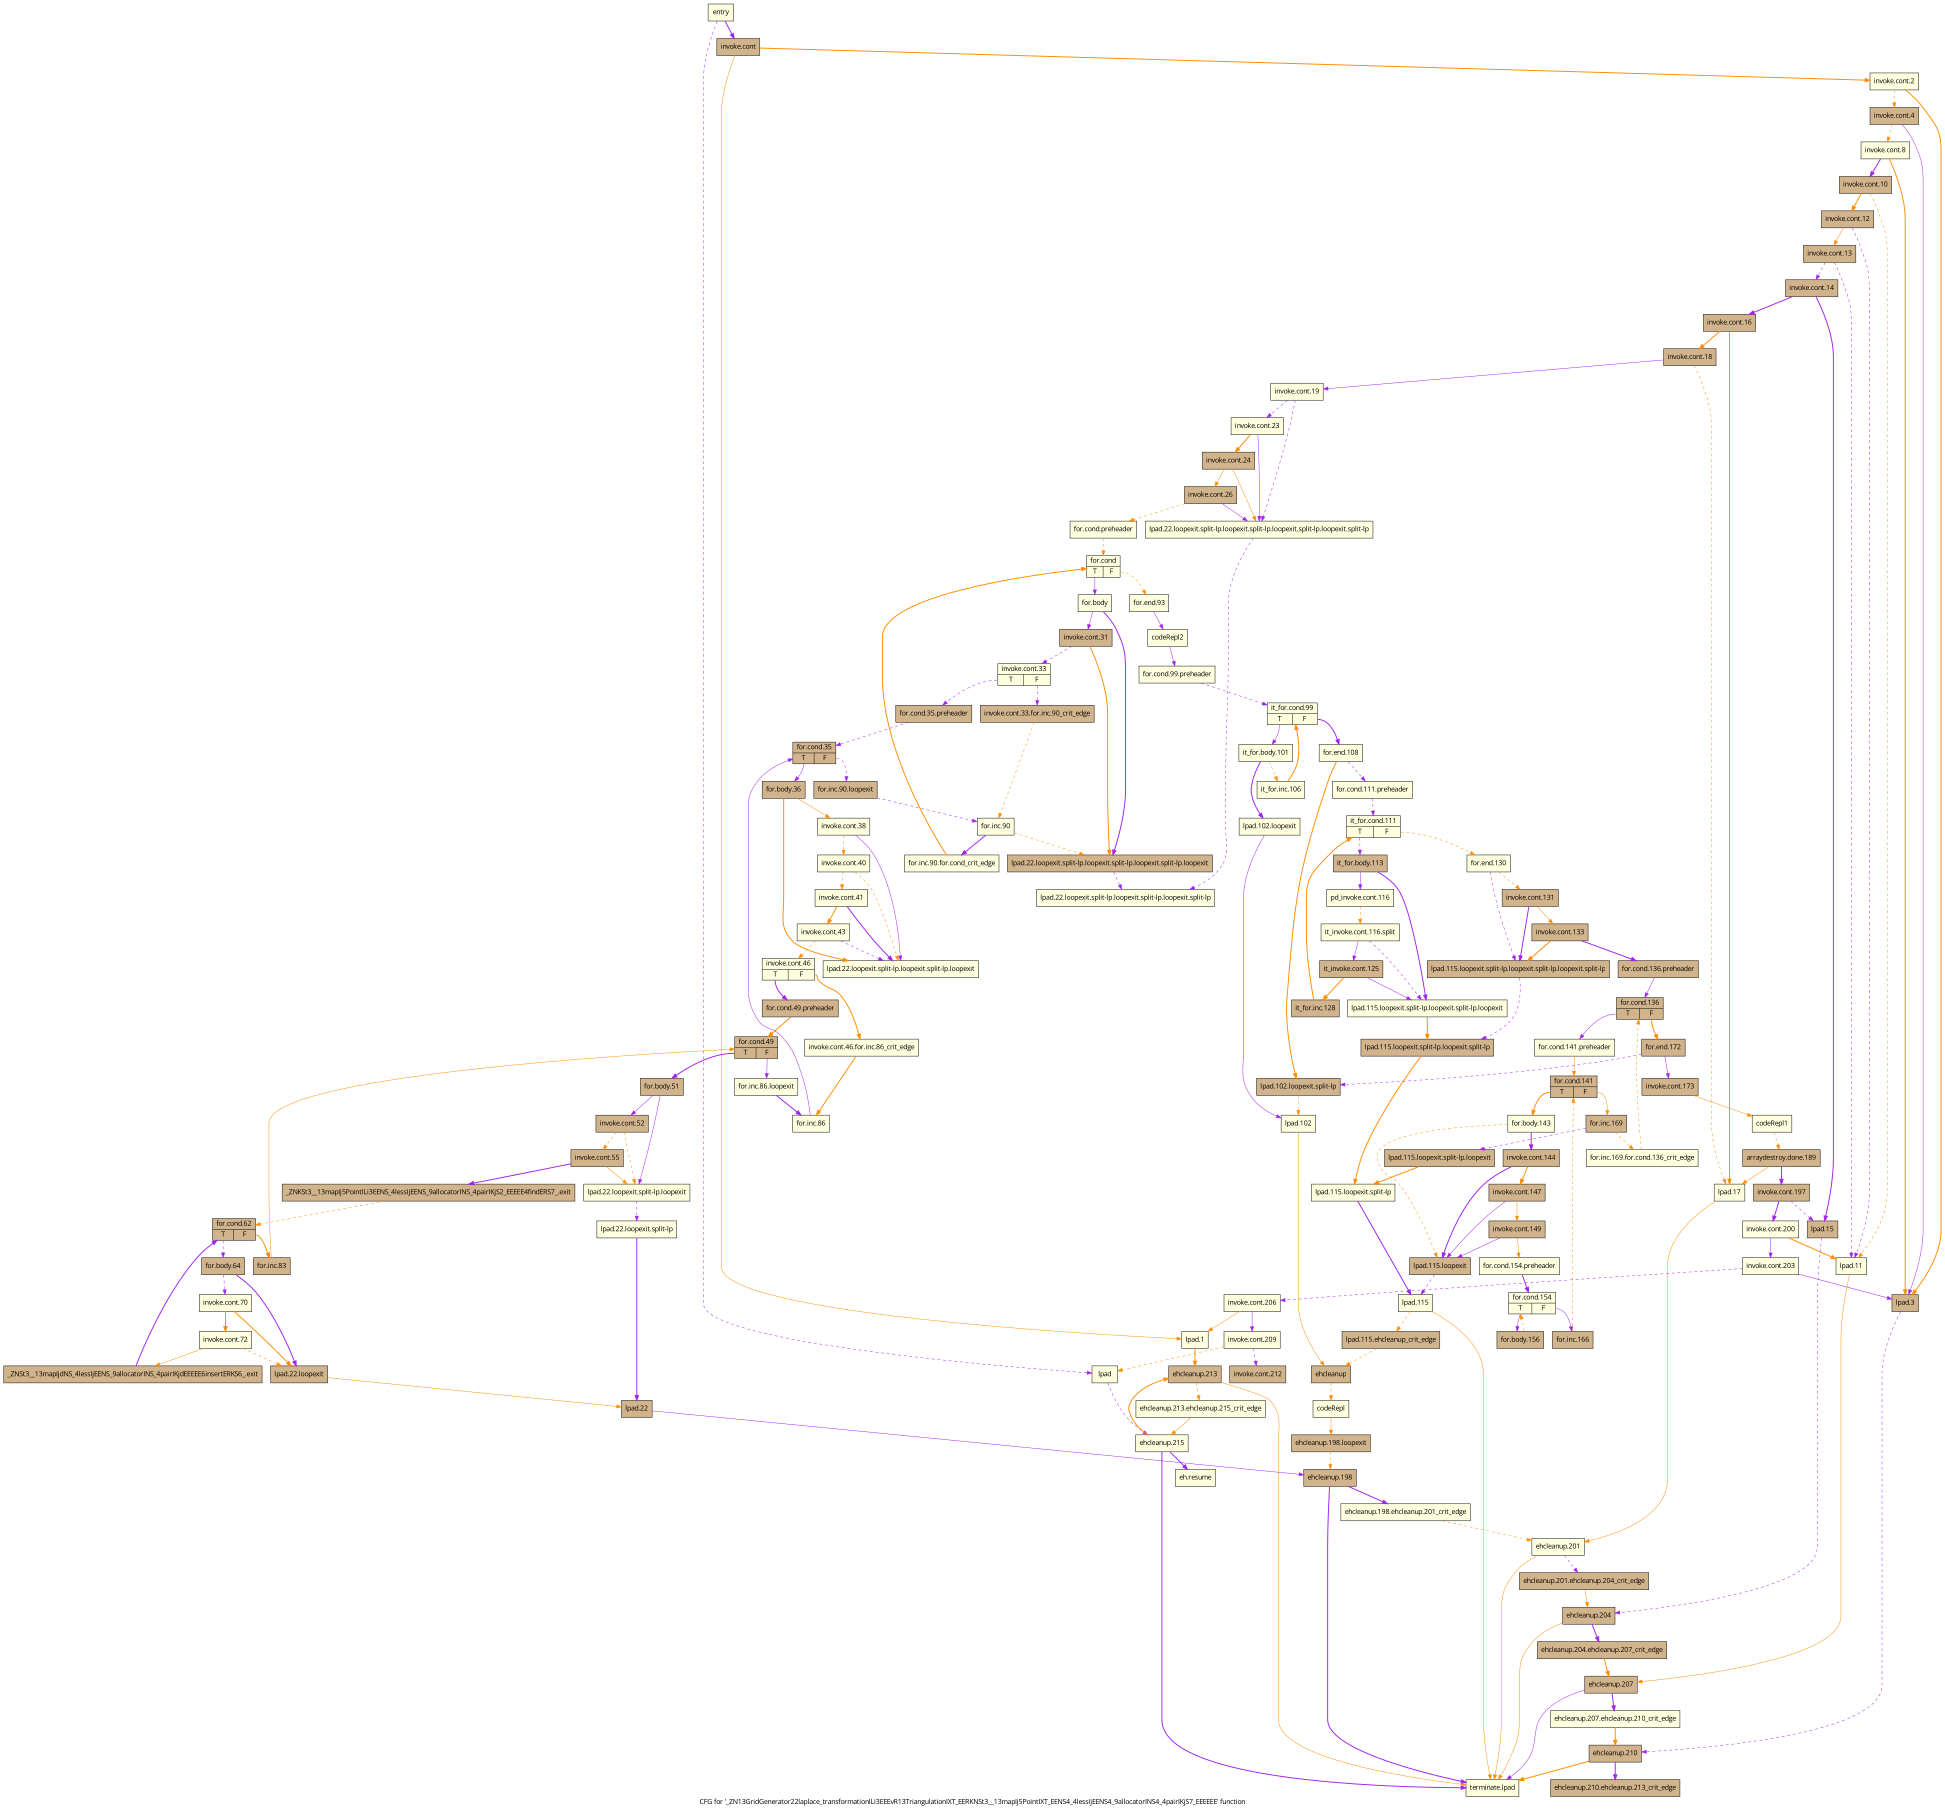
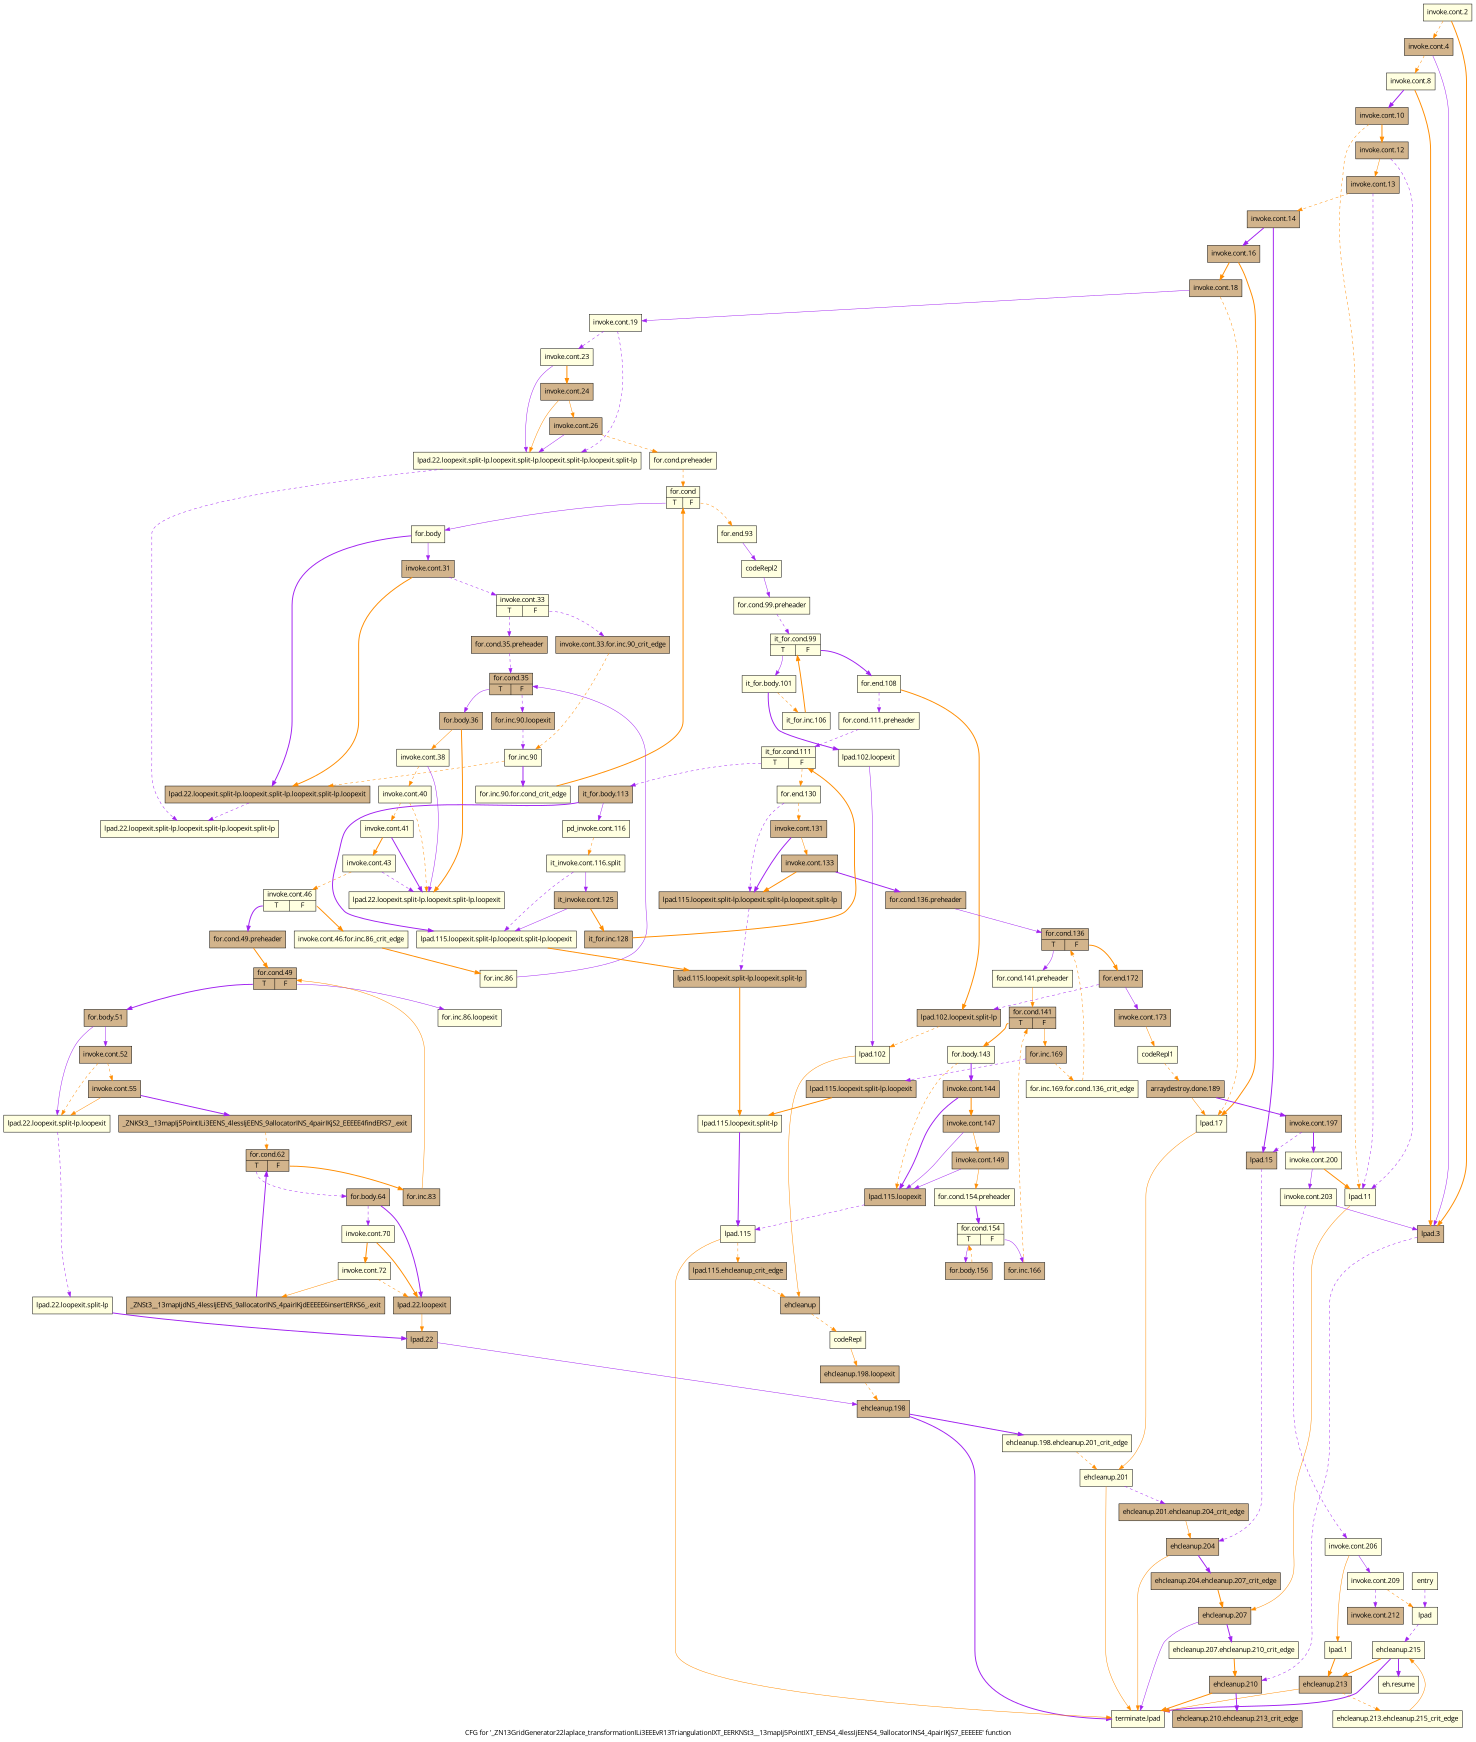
node "invoke.cont": removed
edge "invoke.cont.13" -> "invoke.cont.14": color purple -> darkorange
edge "for.inc.86.loopexit" -> "for.inc.86": removed
